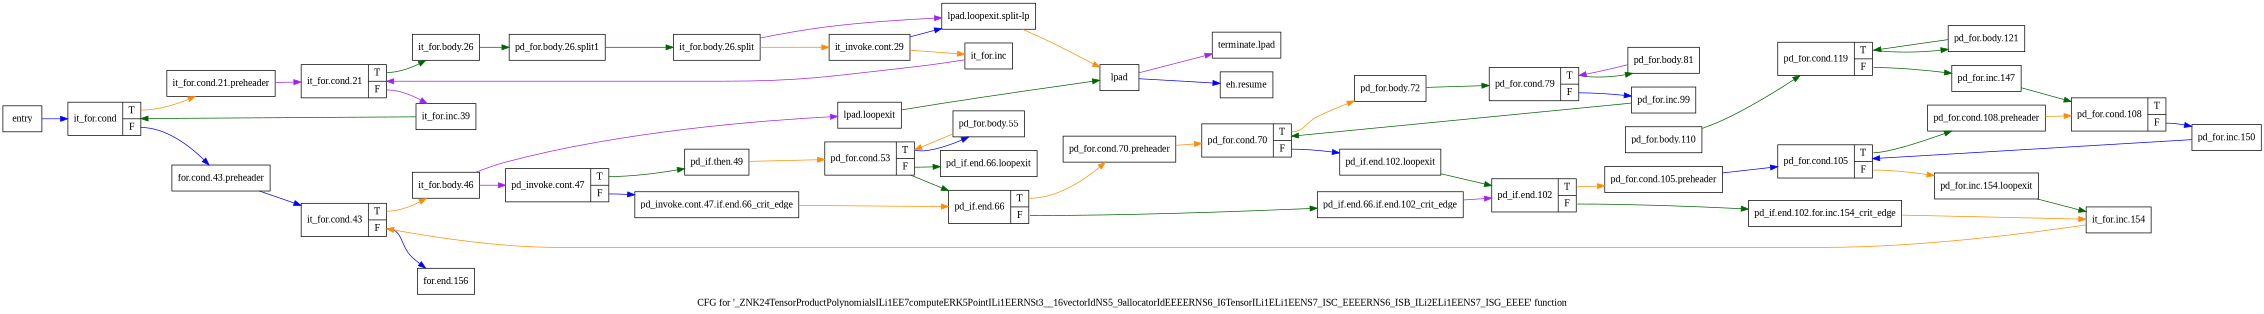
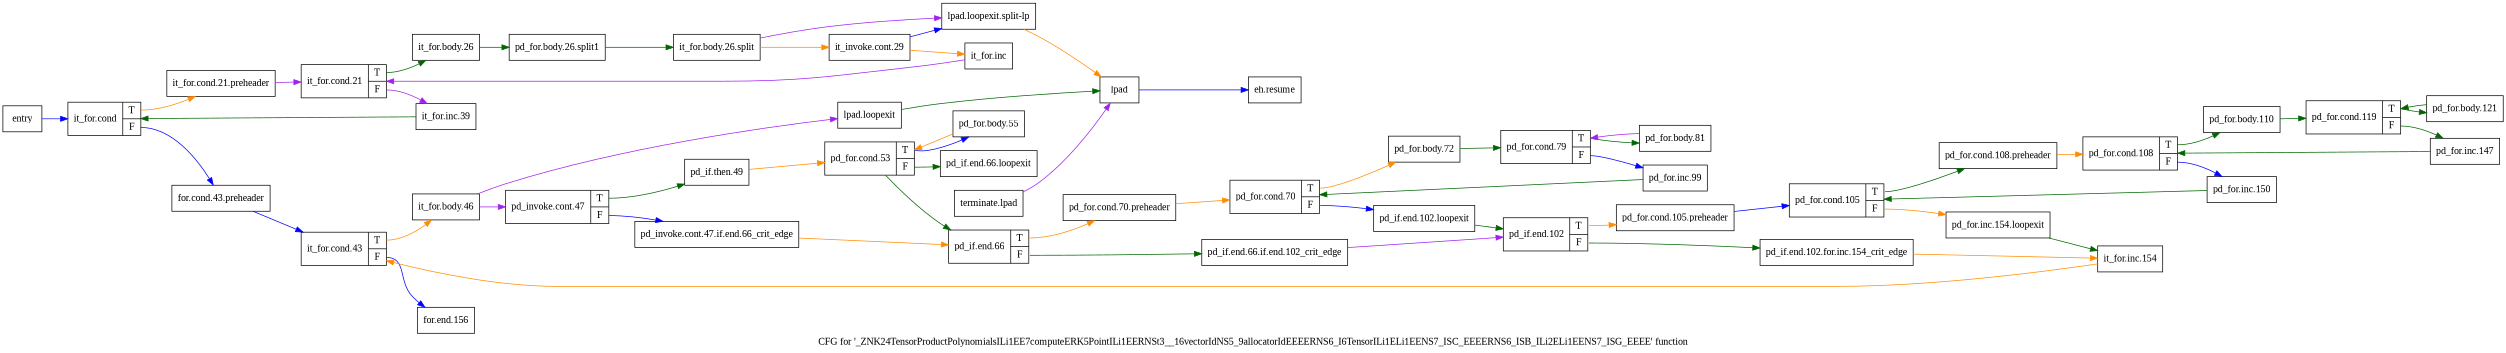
edge "lpad" -> "terminate.lpad": reversed
edge "pd_for.cond.108" -> "pd_for.body.110": added
edge "pd_for.inc.150" -> "pd_for.cond.105": color blue -> darkgreen
